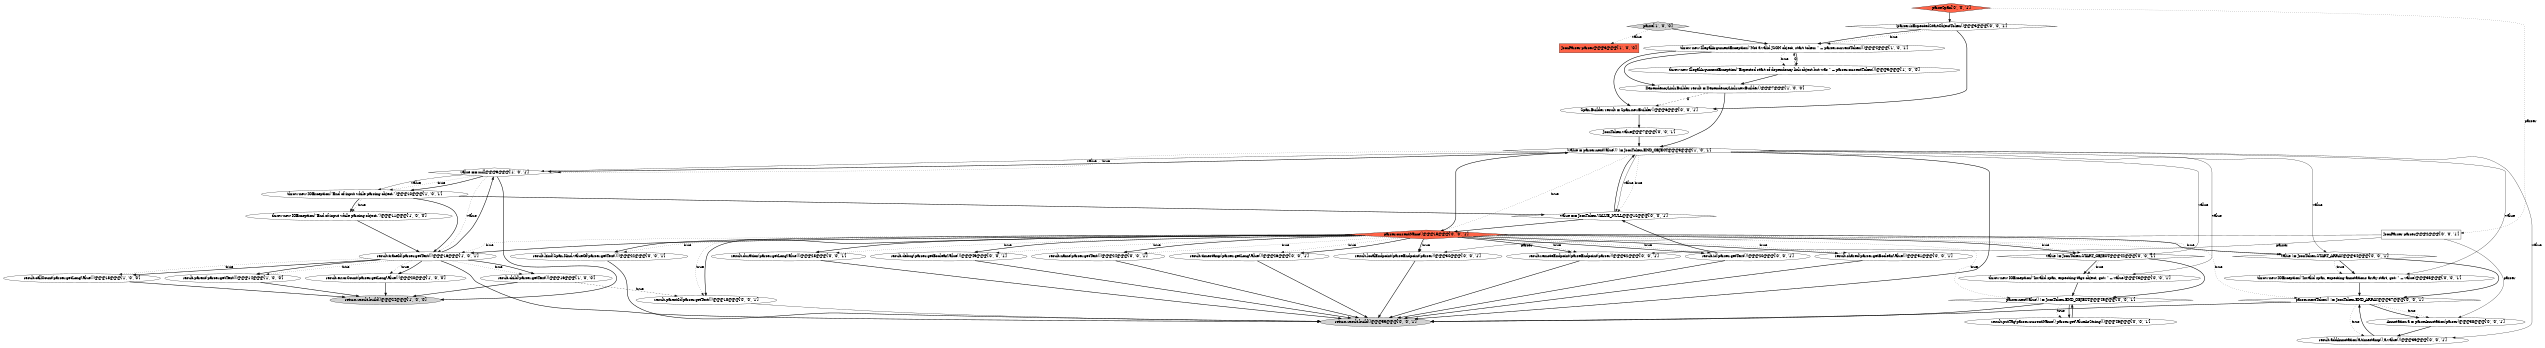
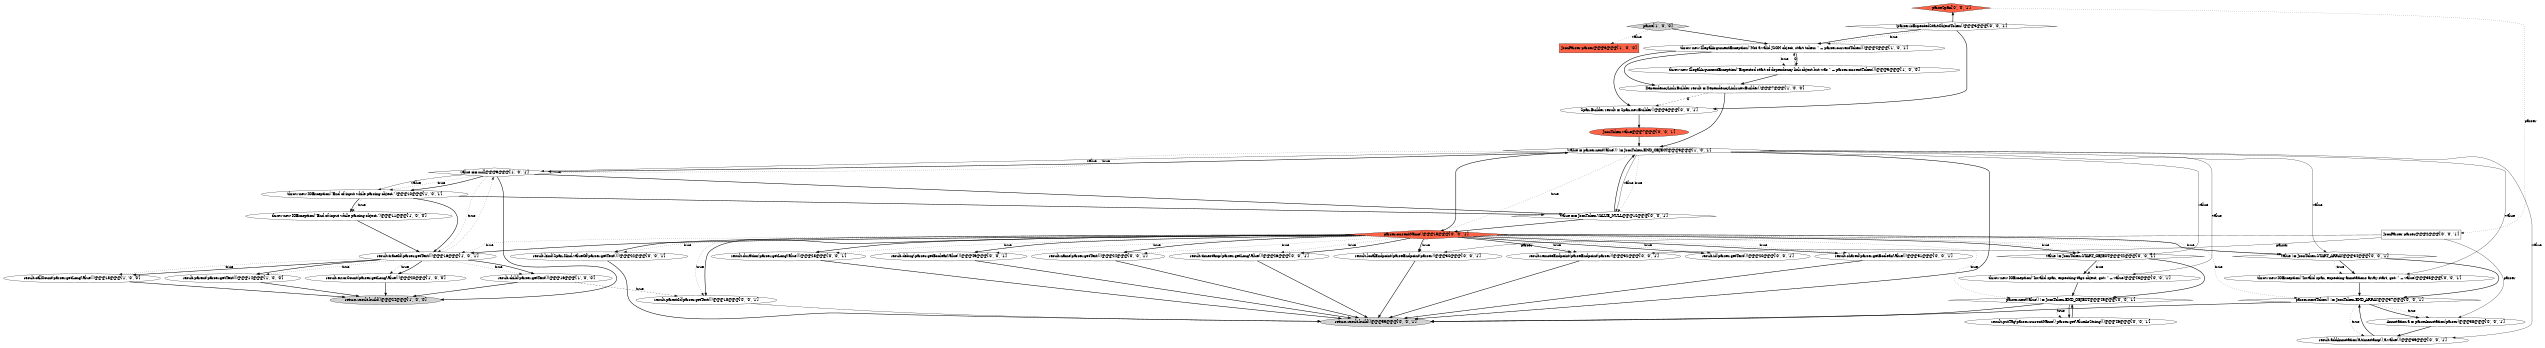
edge "parseSpan['0', '0', '1']" -> "!parser.isExpectedStartObjectToken()@@@3@@@['0', '0', '1']": reversed
node "JsonToken value@@@7@@@['0', '0', '1']": fillcolor white -> tomato
edge "value == null@@@9@@@['1', '0', '1']" -> "result.traceId(parser.getText())@@@16@@@['1', '0', '1']": label "value" -> "true"
edge "result.traceId(parser.getText())@@@16@@@['1', '0', '1']" -> "value == null@@@9@@@['1', '0', '1']": style bold -> dotted
edge "result.id(parser.getText())@@@20@@@['0', '0', '1']" -> "value == JsonToken.VALUE_NULL@@@12@@@['0', '0', '1']": now "value == null@@@9@@@['1', '0', '1']" -> "value == JsonToken.VALUE_NULL@@@12@@@['0', '0', '1']"
edge "result.id(parser.getText())@@@20@@@['0', '0', '1']" -> "return result.build()@@@55@@@['0', '0', '1']": removed
edge "result.traceId(parser.getText())@@@16@@@['1', '0', '1']" -> "return result.build()@@@55@@@['0', '0', '1']": removed
